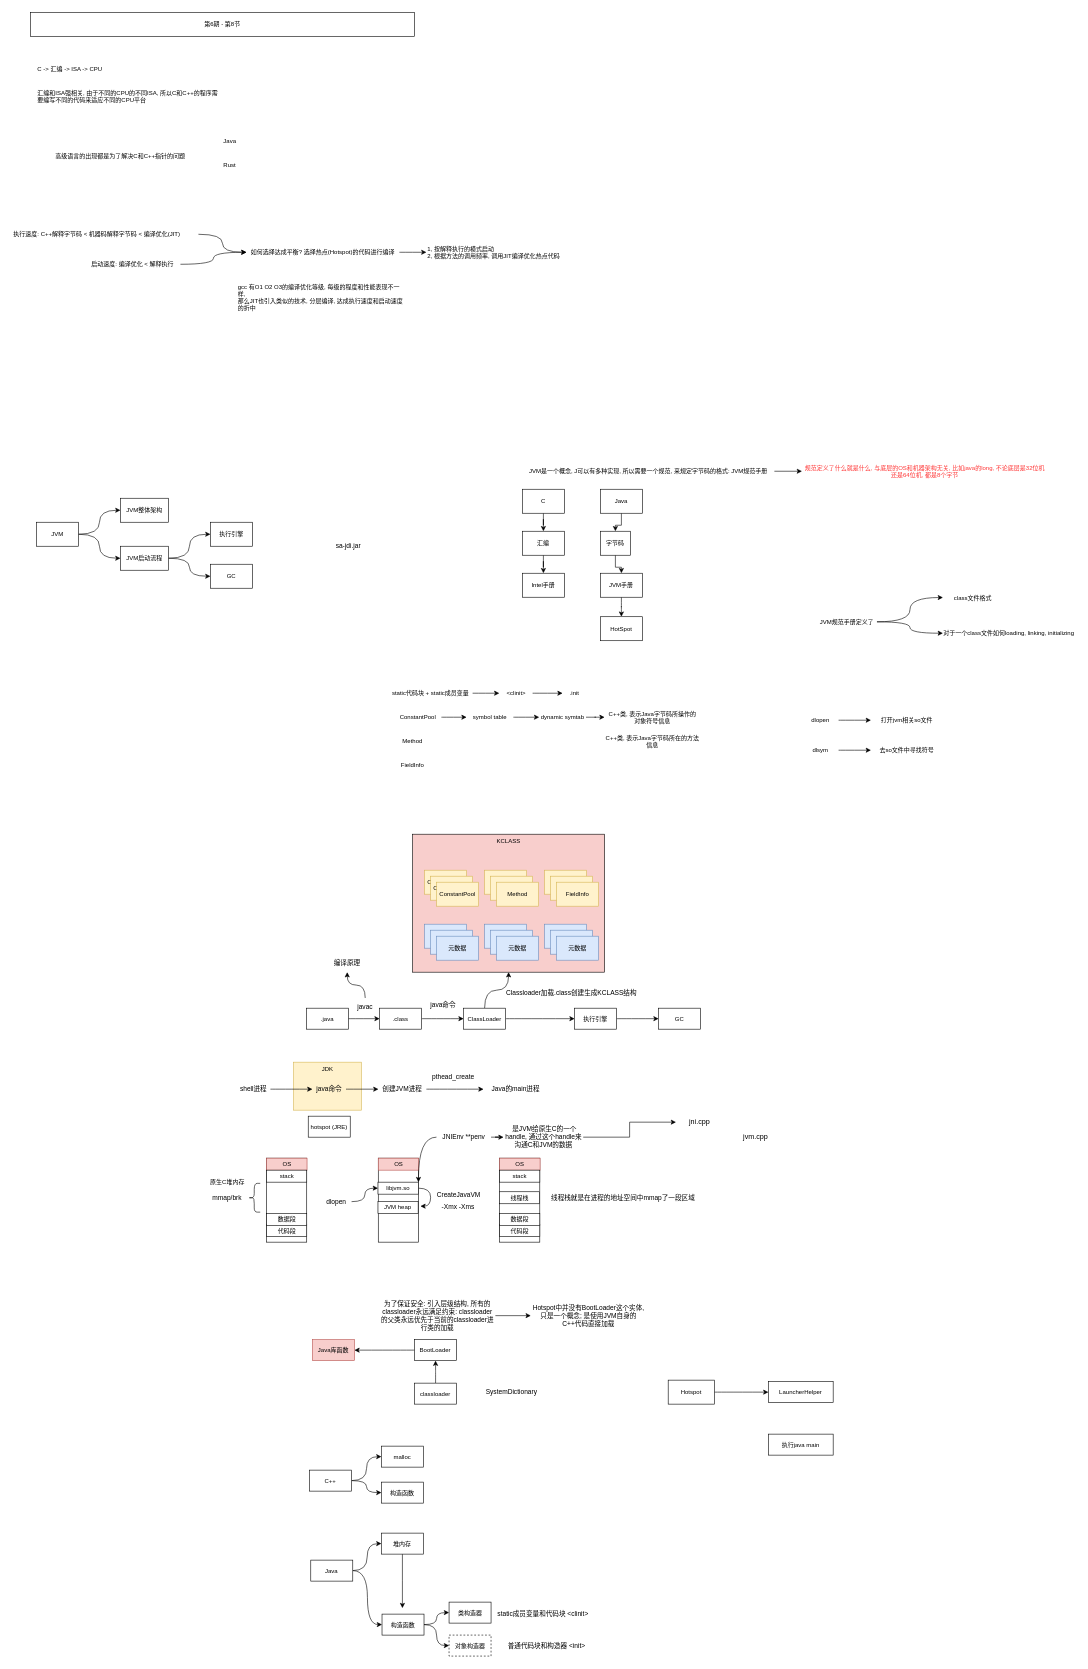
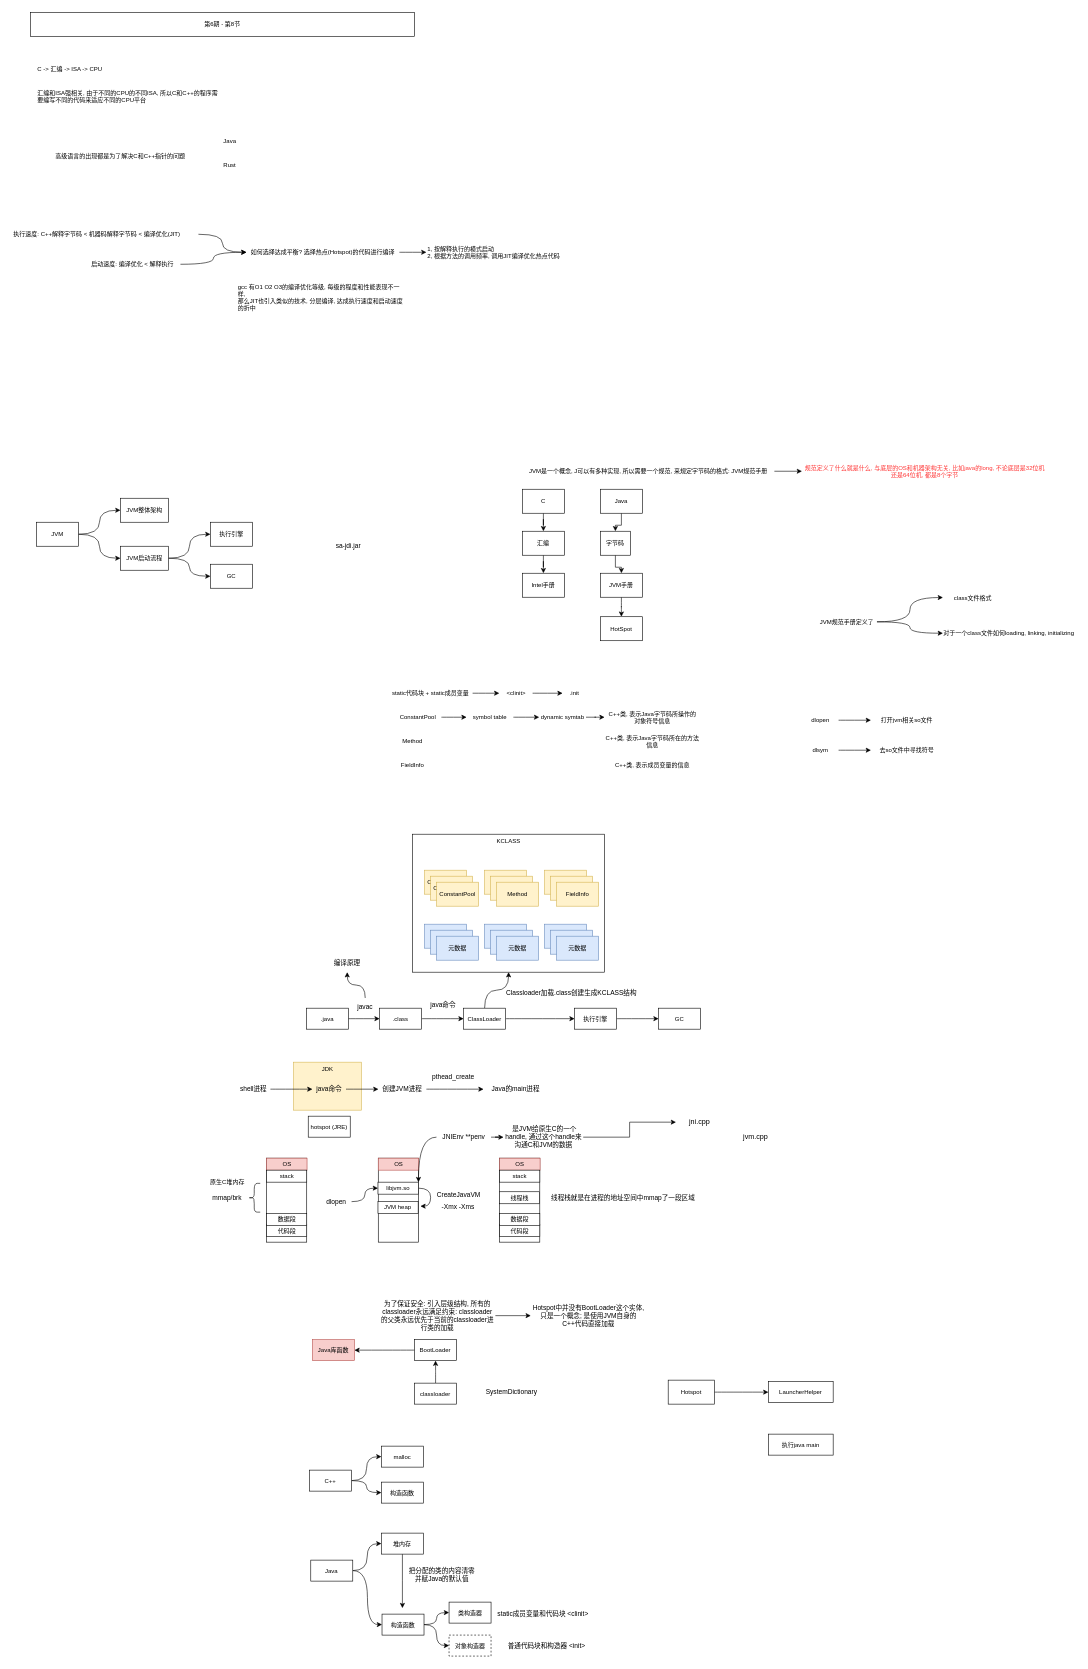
node "C++类, 表示成员变量的信息": added
node "KCLASS": fillcolor #f8cecc -> #ffffff
node "把分配的类的内容清零 并赋Java的默认值": added
